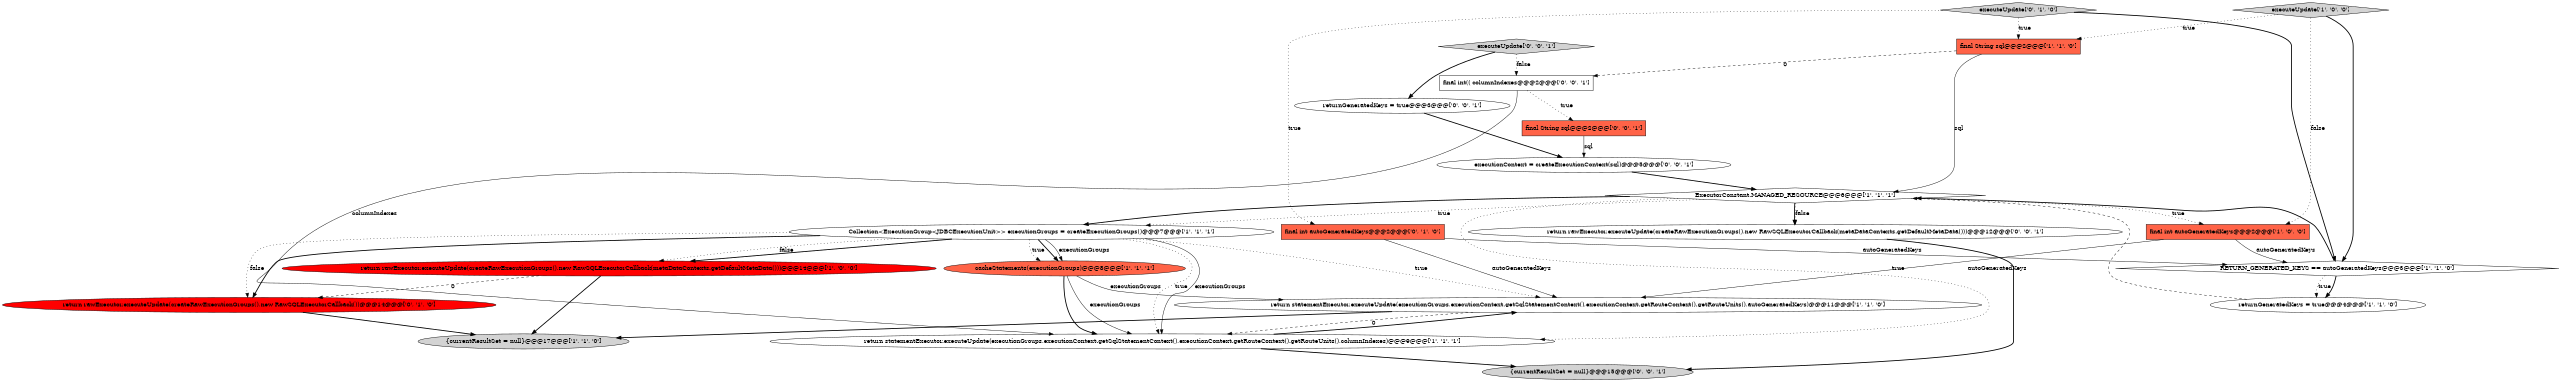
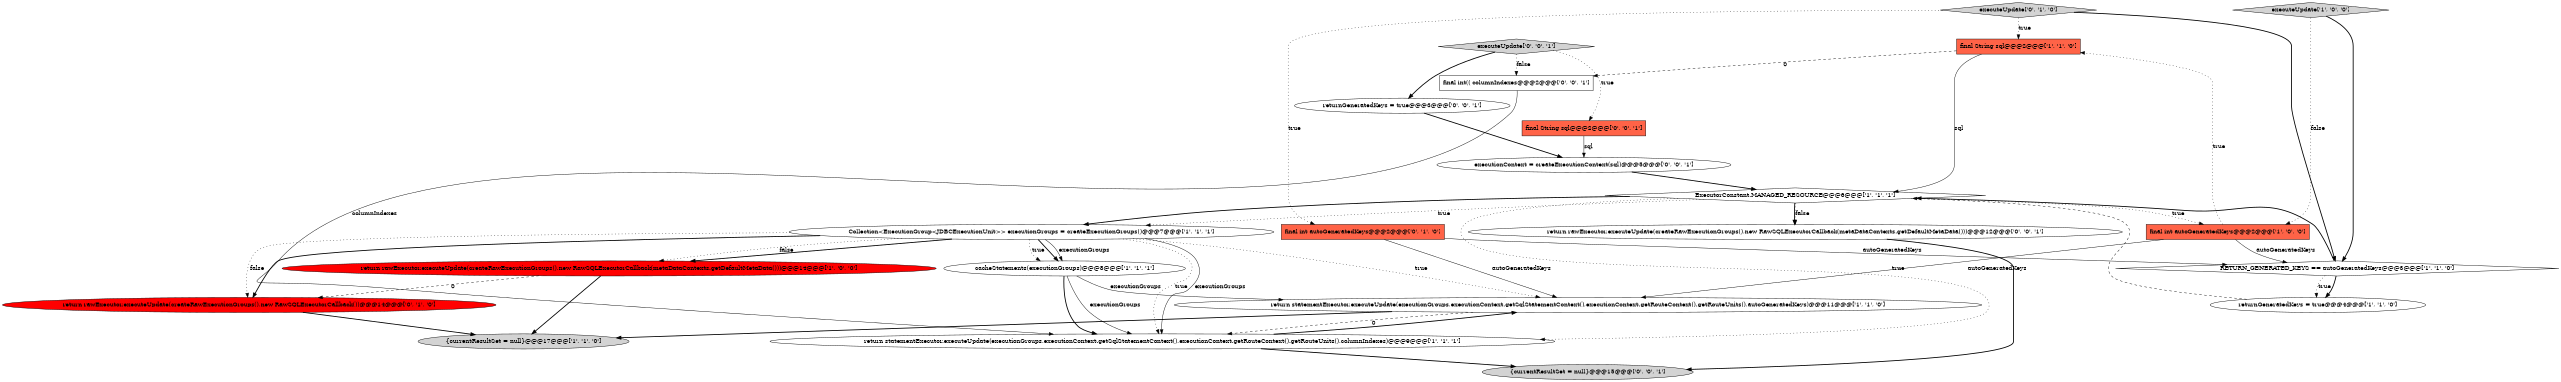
edge "executeUpdate['1', '0', '0']" -> "final String sql@@@2@@@['1', '1', '0']": now "final int autoGeneratedKeys@@@2@@@['1', '0', '0']" -> "final String sql@@@2@@@['1', '1', '0']"
edge "final int(( columnIndexes@@@2@@@['0', '0', '1']" -> "final String sql@@@2@@@['0', '0', '1']": now "executeUpdate['0', '0', '1']" -> "final String sql@@@2@@@['0', '0', '1']"
node "cacheStatements(executionGroups)@@@8@@@['1', '1', '1']": fillcolor tomato -> white
